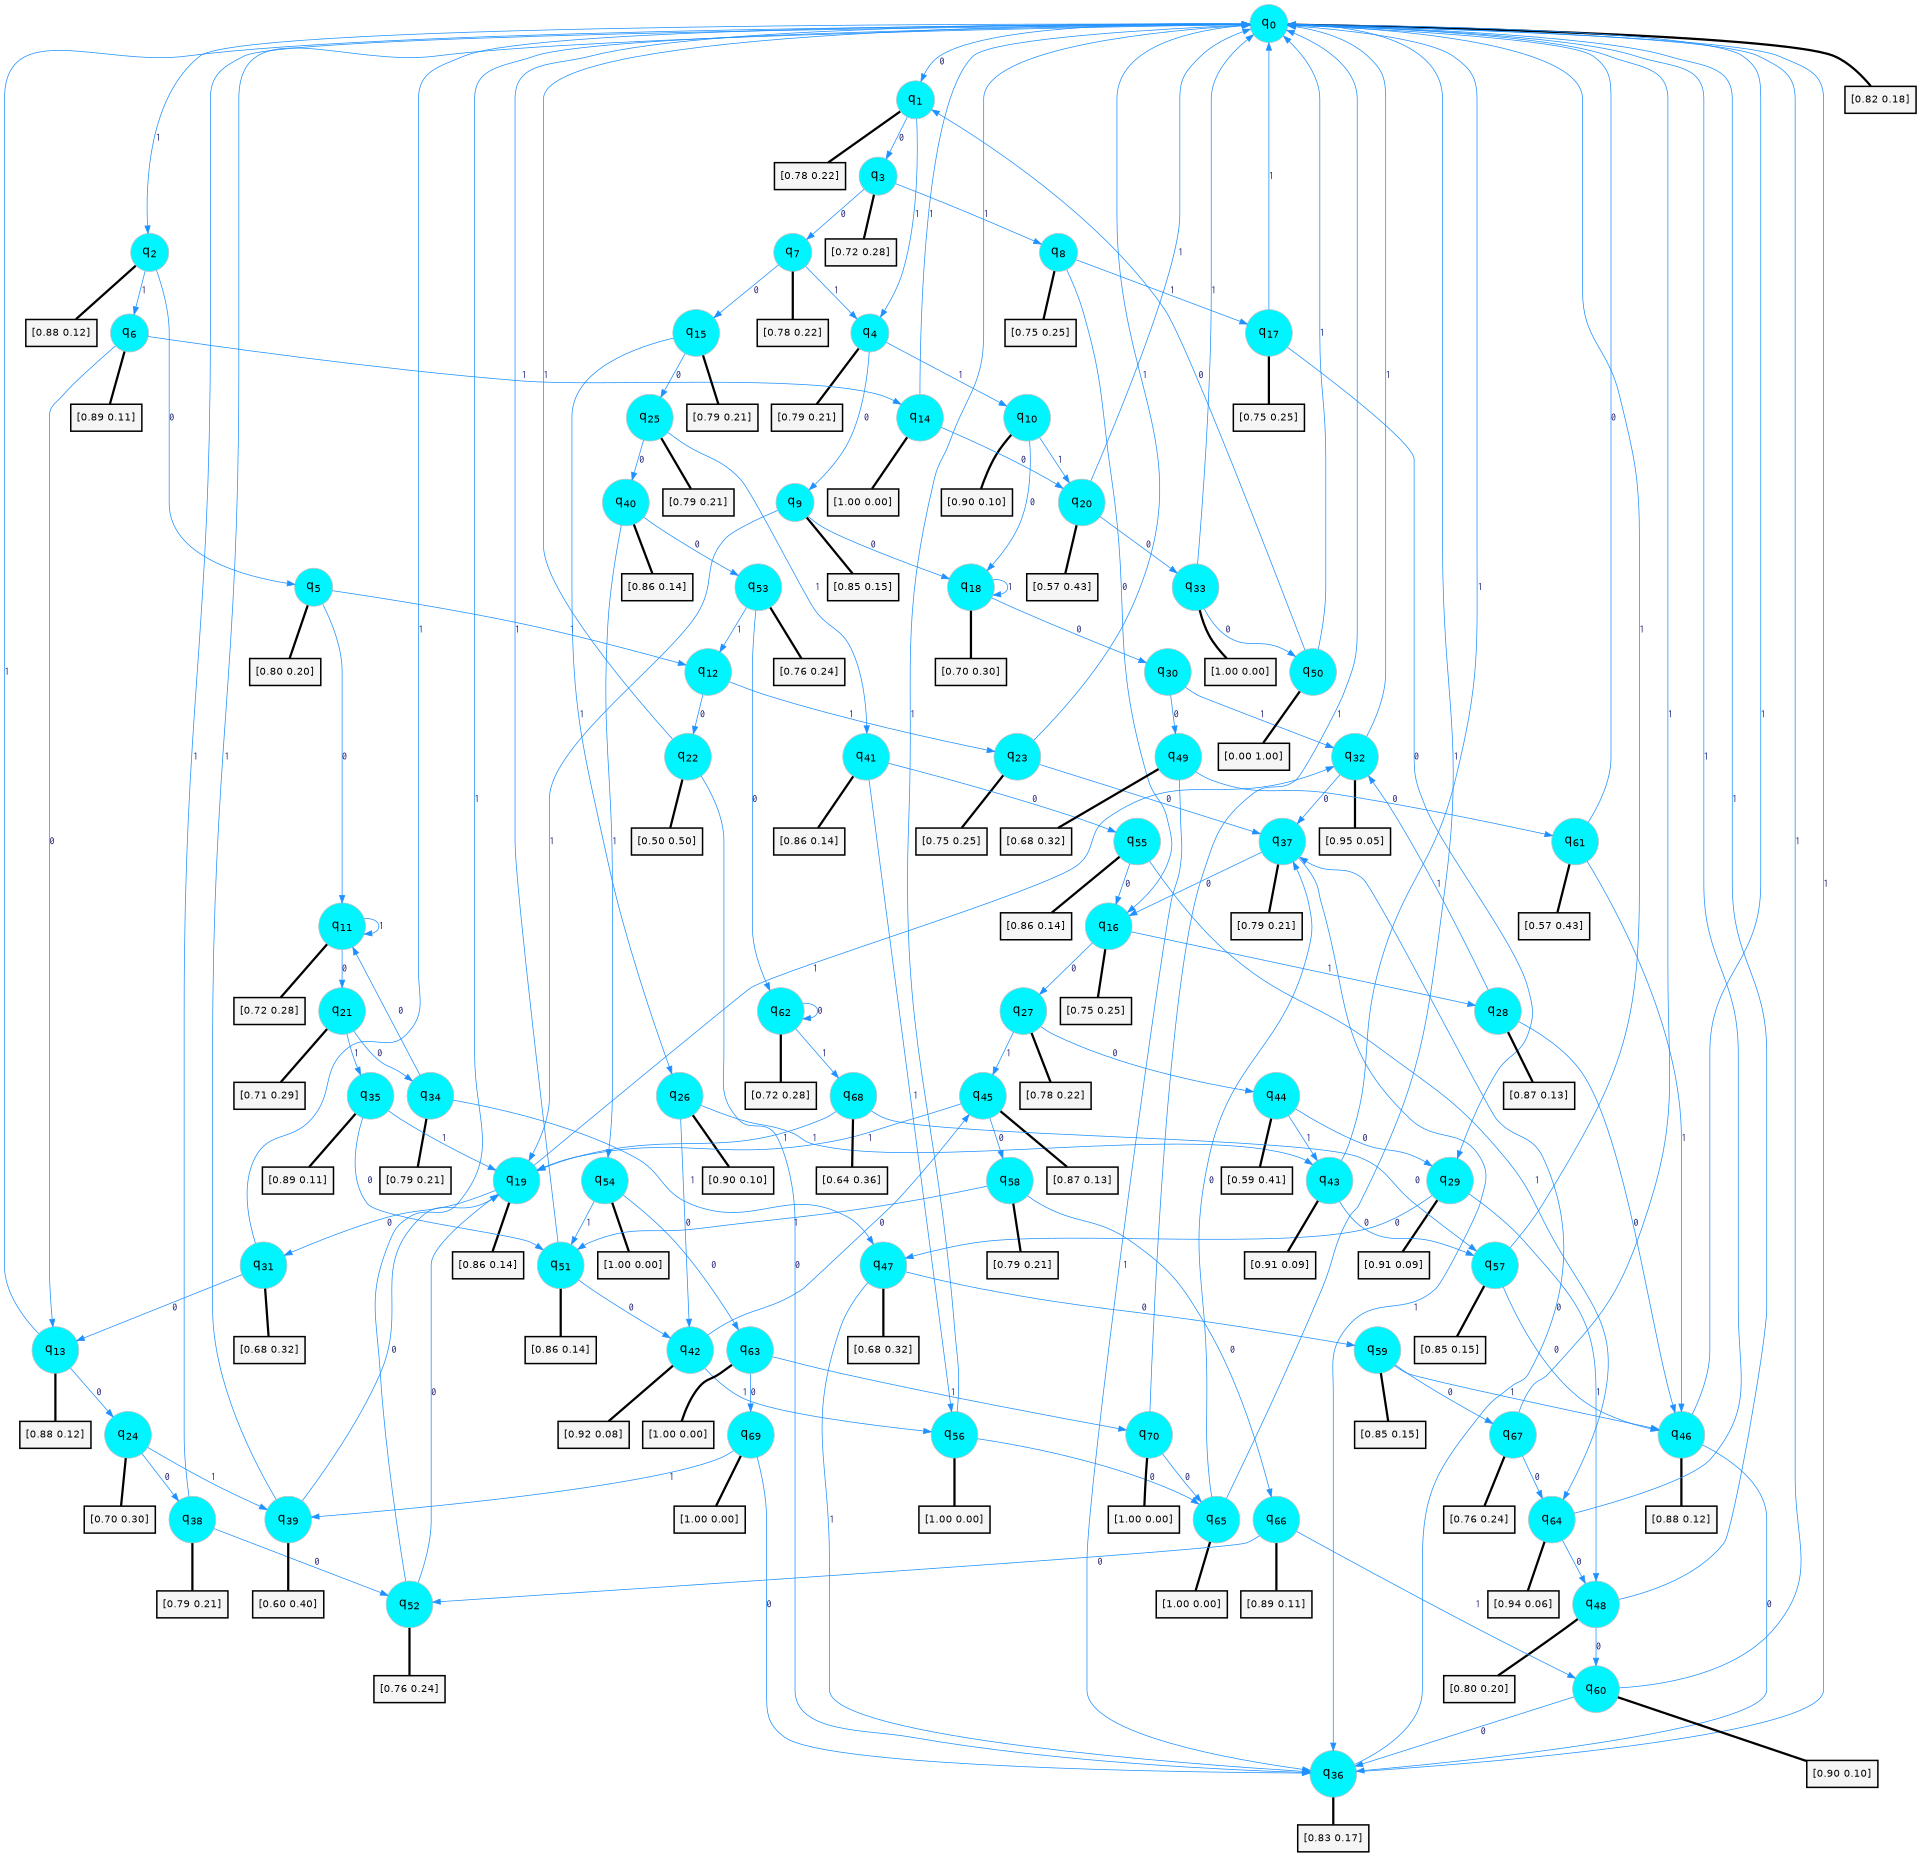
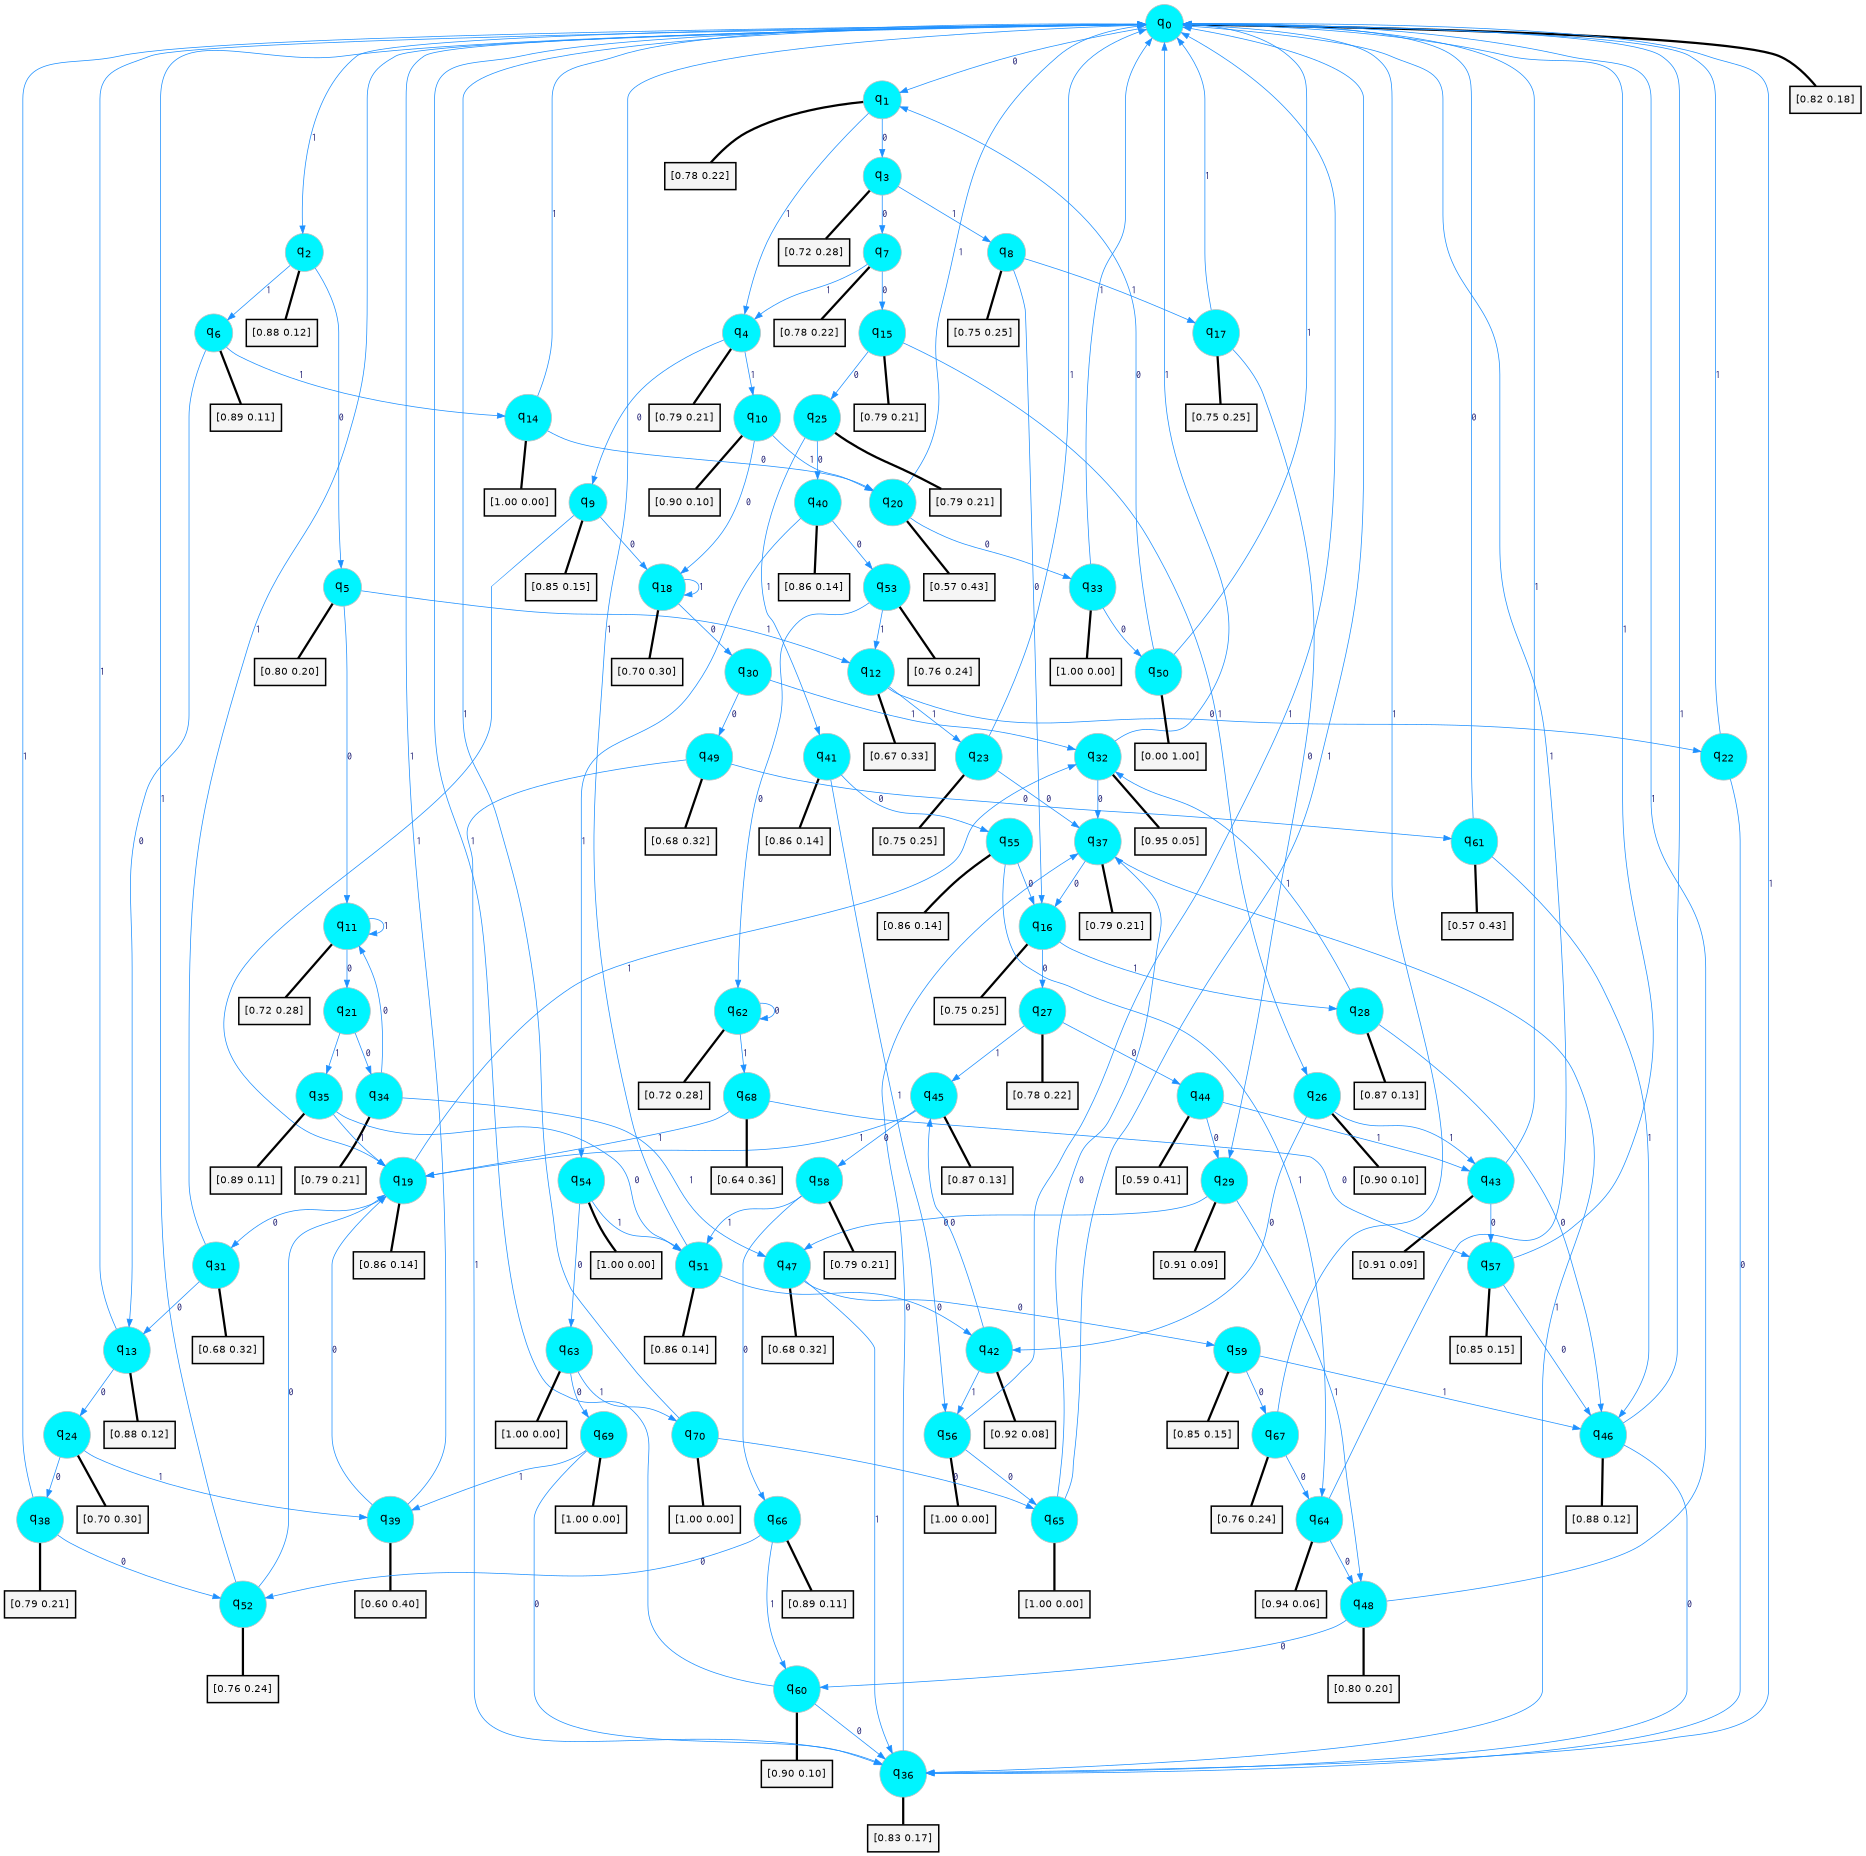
node "[0.67 0.33]": added
node "[0.50 0.50]": removed
node "[0.71 0.29]": removed
